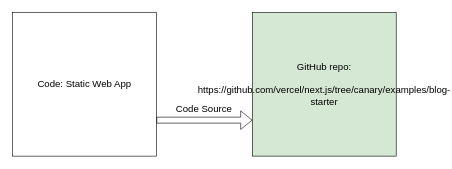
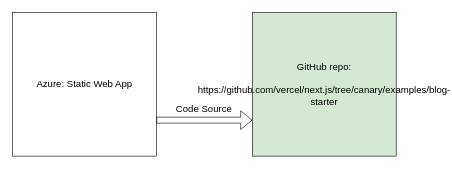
node "Code: Static Web App": label "Code: Static Web App" -> "Azure: Static Web App"
